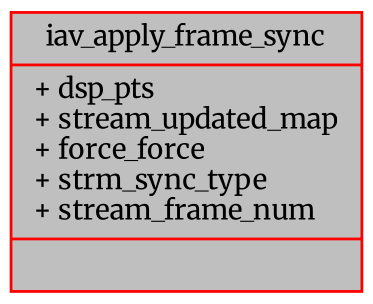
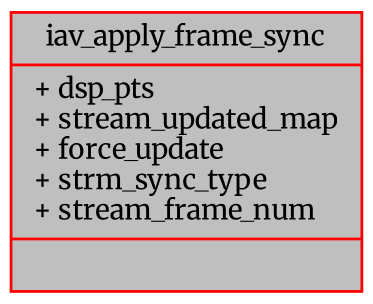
node "iav_apply_frame_sync": text "+ force_force" -> "+ force_update"
